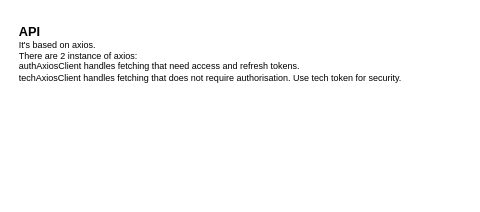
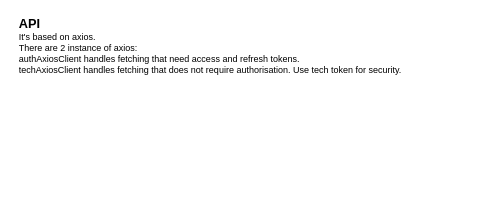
node "API It's based on axios. There are 2 instance of axios: authAxiosClient handles fetching that need access and refresh tokens. techAxiosClient handles fetching that does not require authorisation. Use tech token for security.": moved (240, 113) -> (240, 105)
